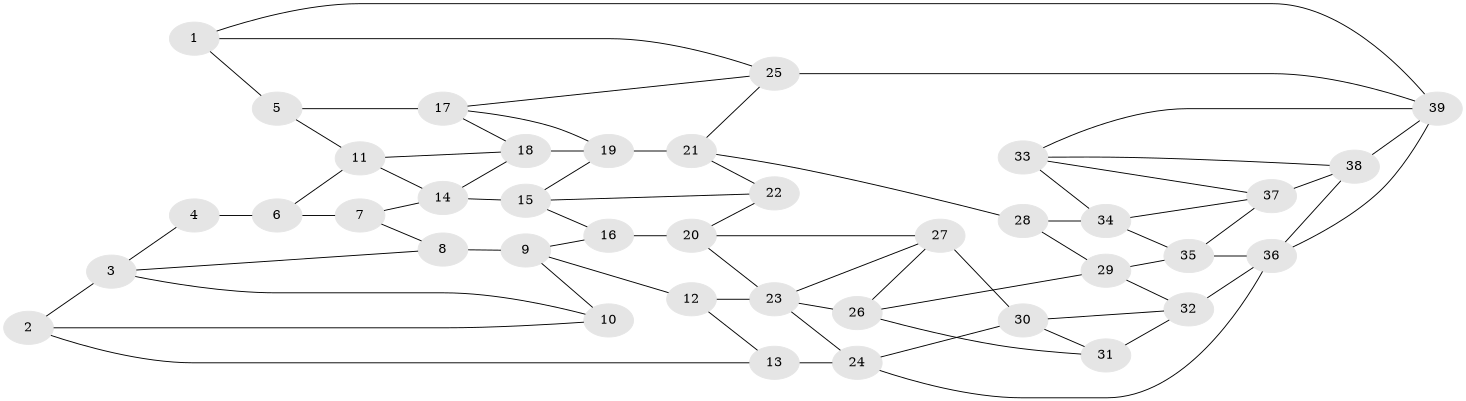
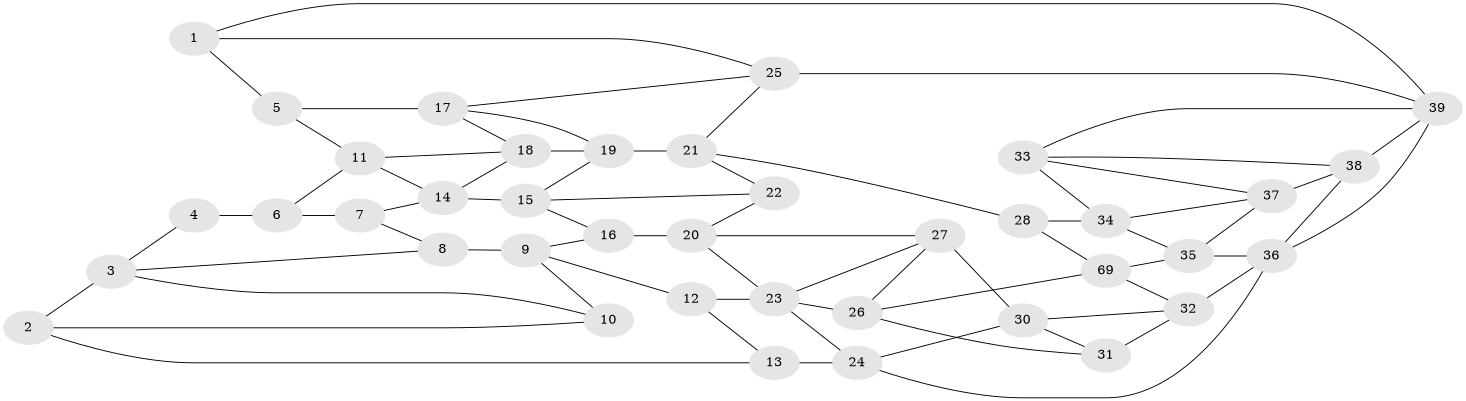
node "29": label "29" -> "69"
